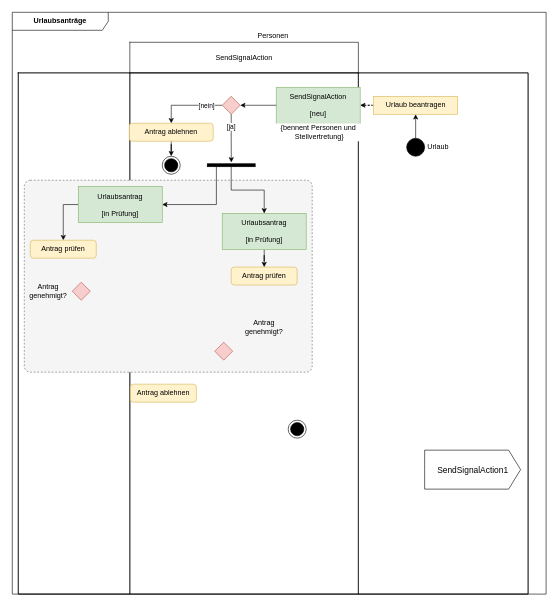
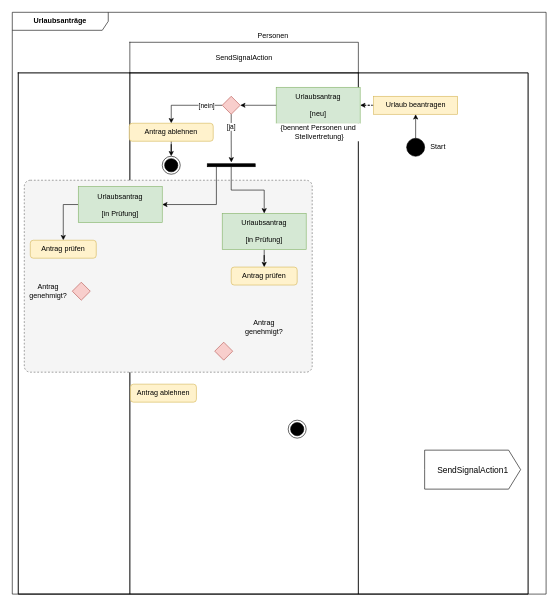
node "SendSignalAction [neu]": label "SendSignalAction [neu]" -> "Urlaubsantrag [neu]"
node "Urlaub": label "Urlaub" -> "Start"
